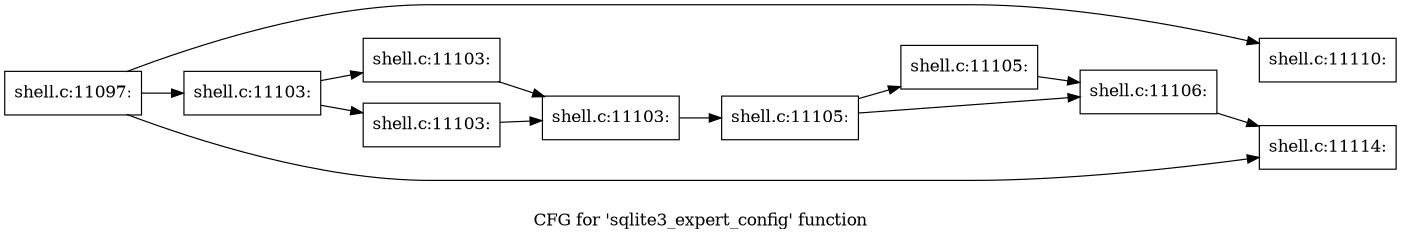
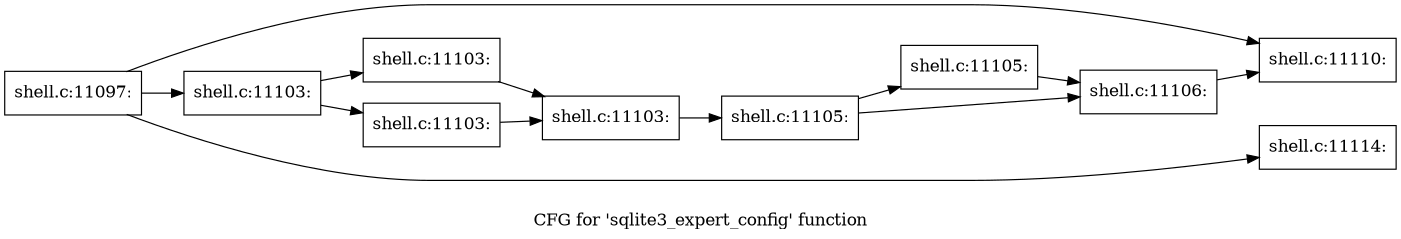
edge "shell.c:11106:" -> "shell.c:11114:": now "shell.c:11106:" -> "shell.c:11110:"
